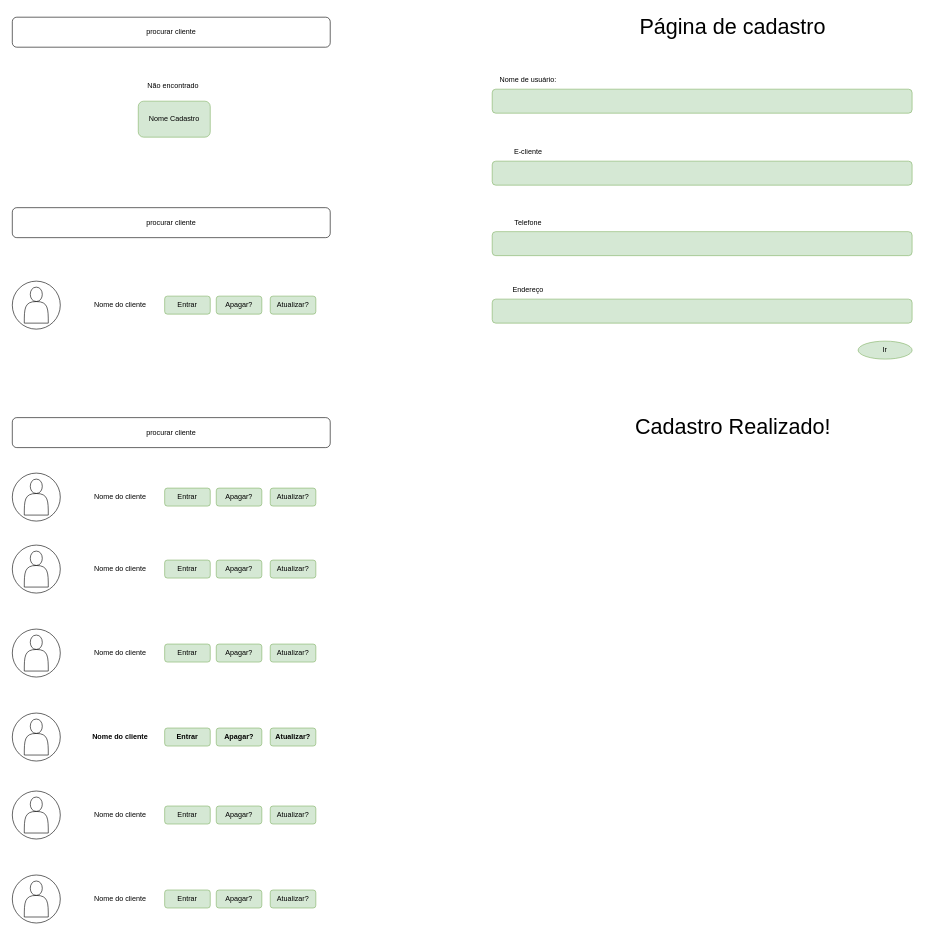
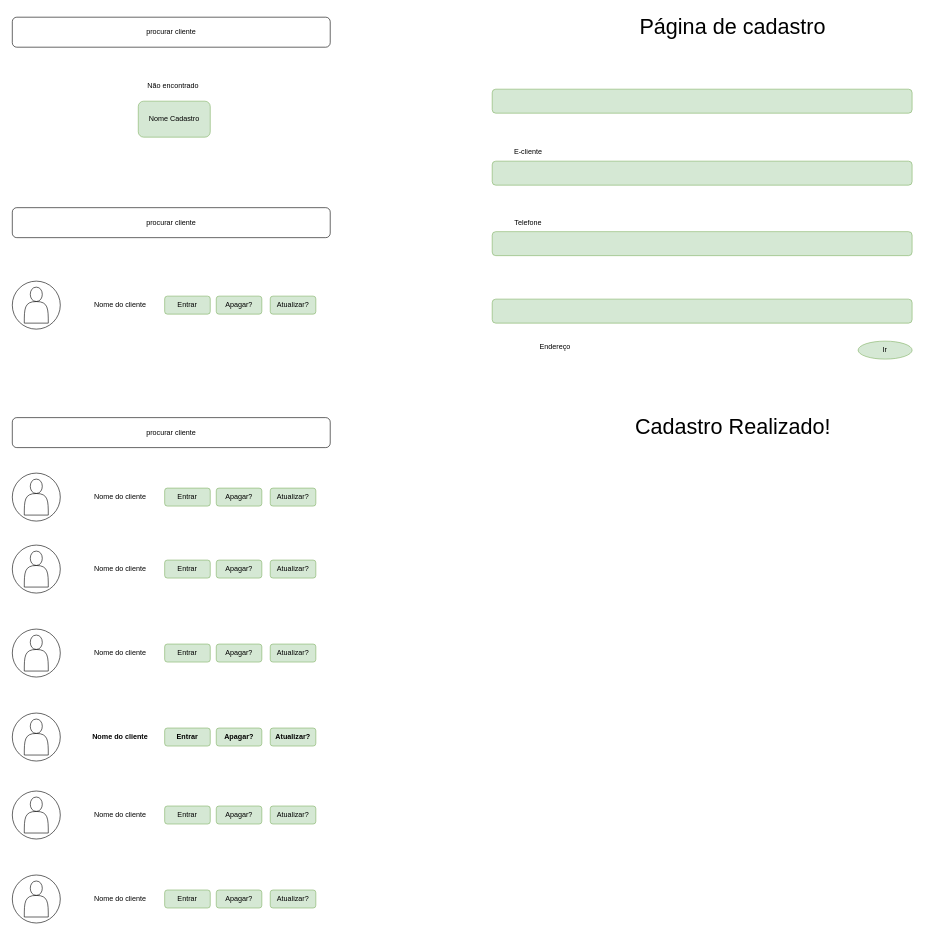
node "Nome de usuário:": removed
node "Endereço": moved (528, 290) -> (555, 347)
